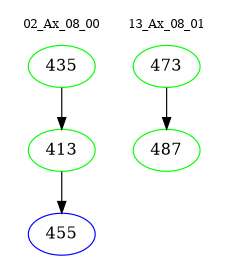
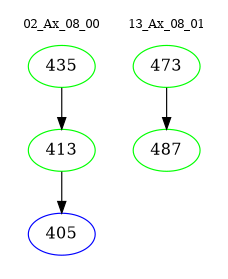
node "455": label "455" -> "405"
